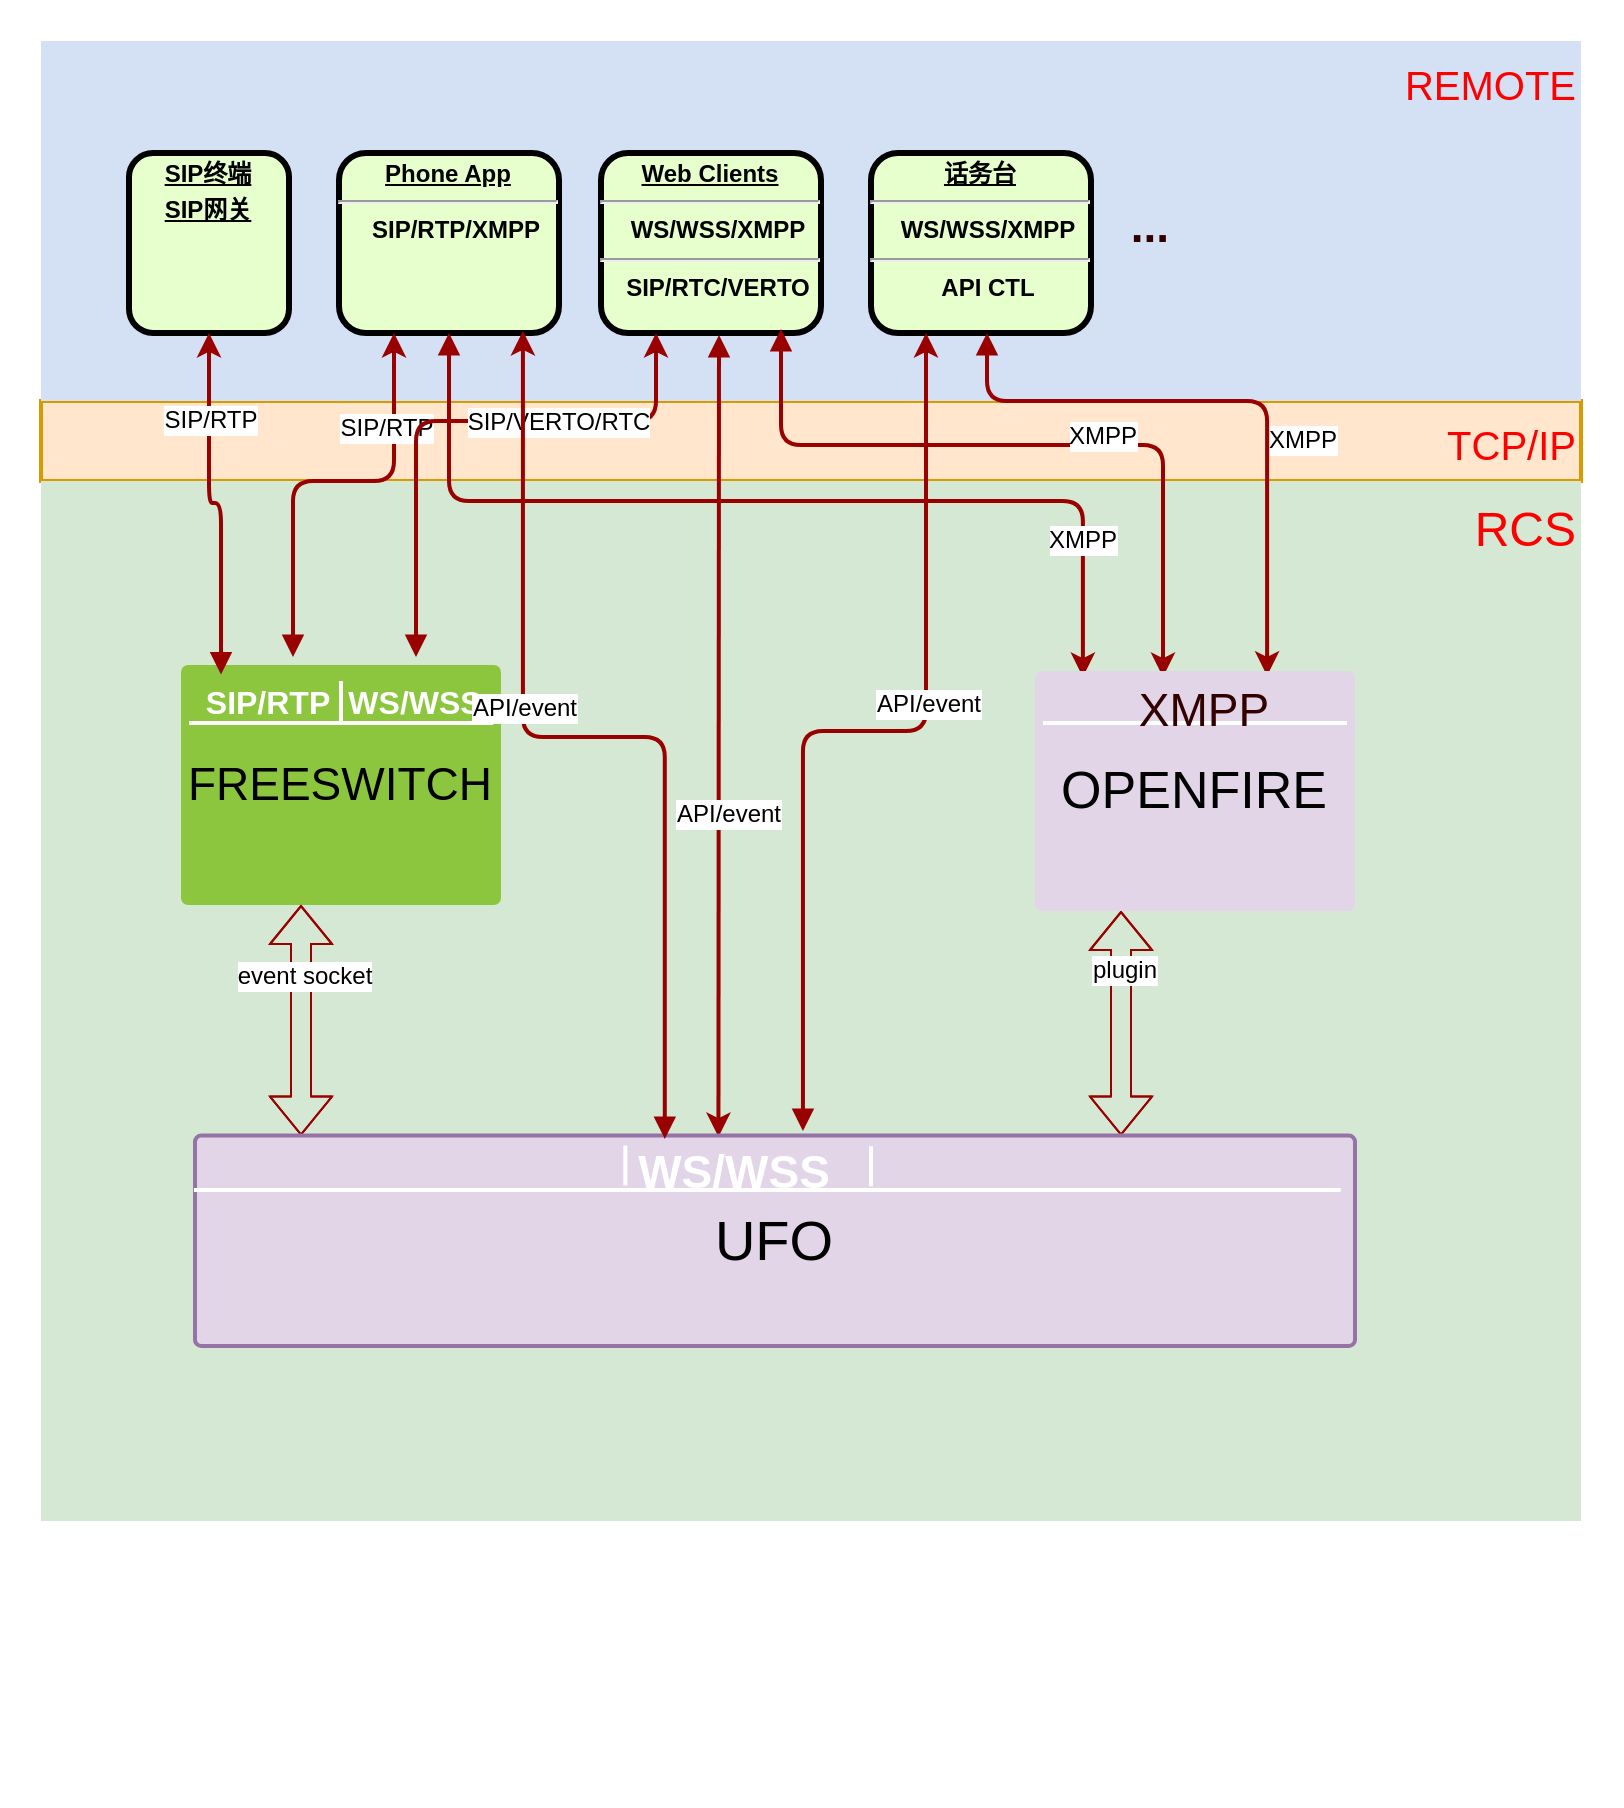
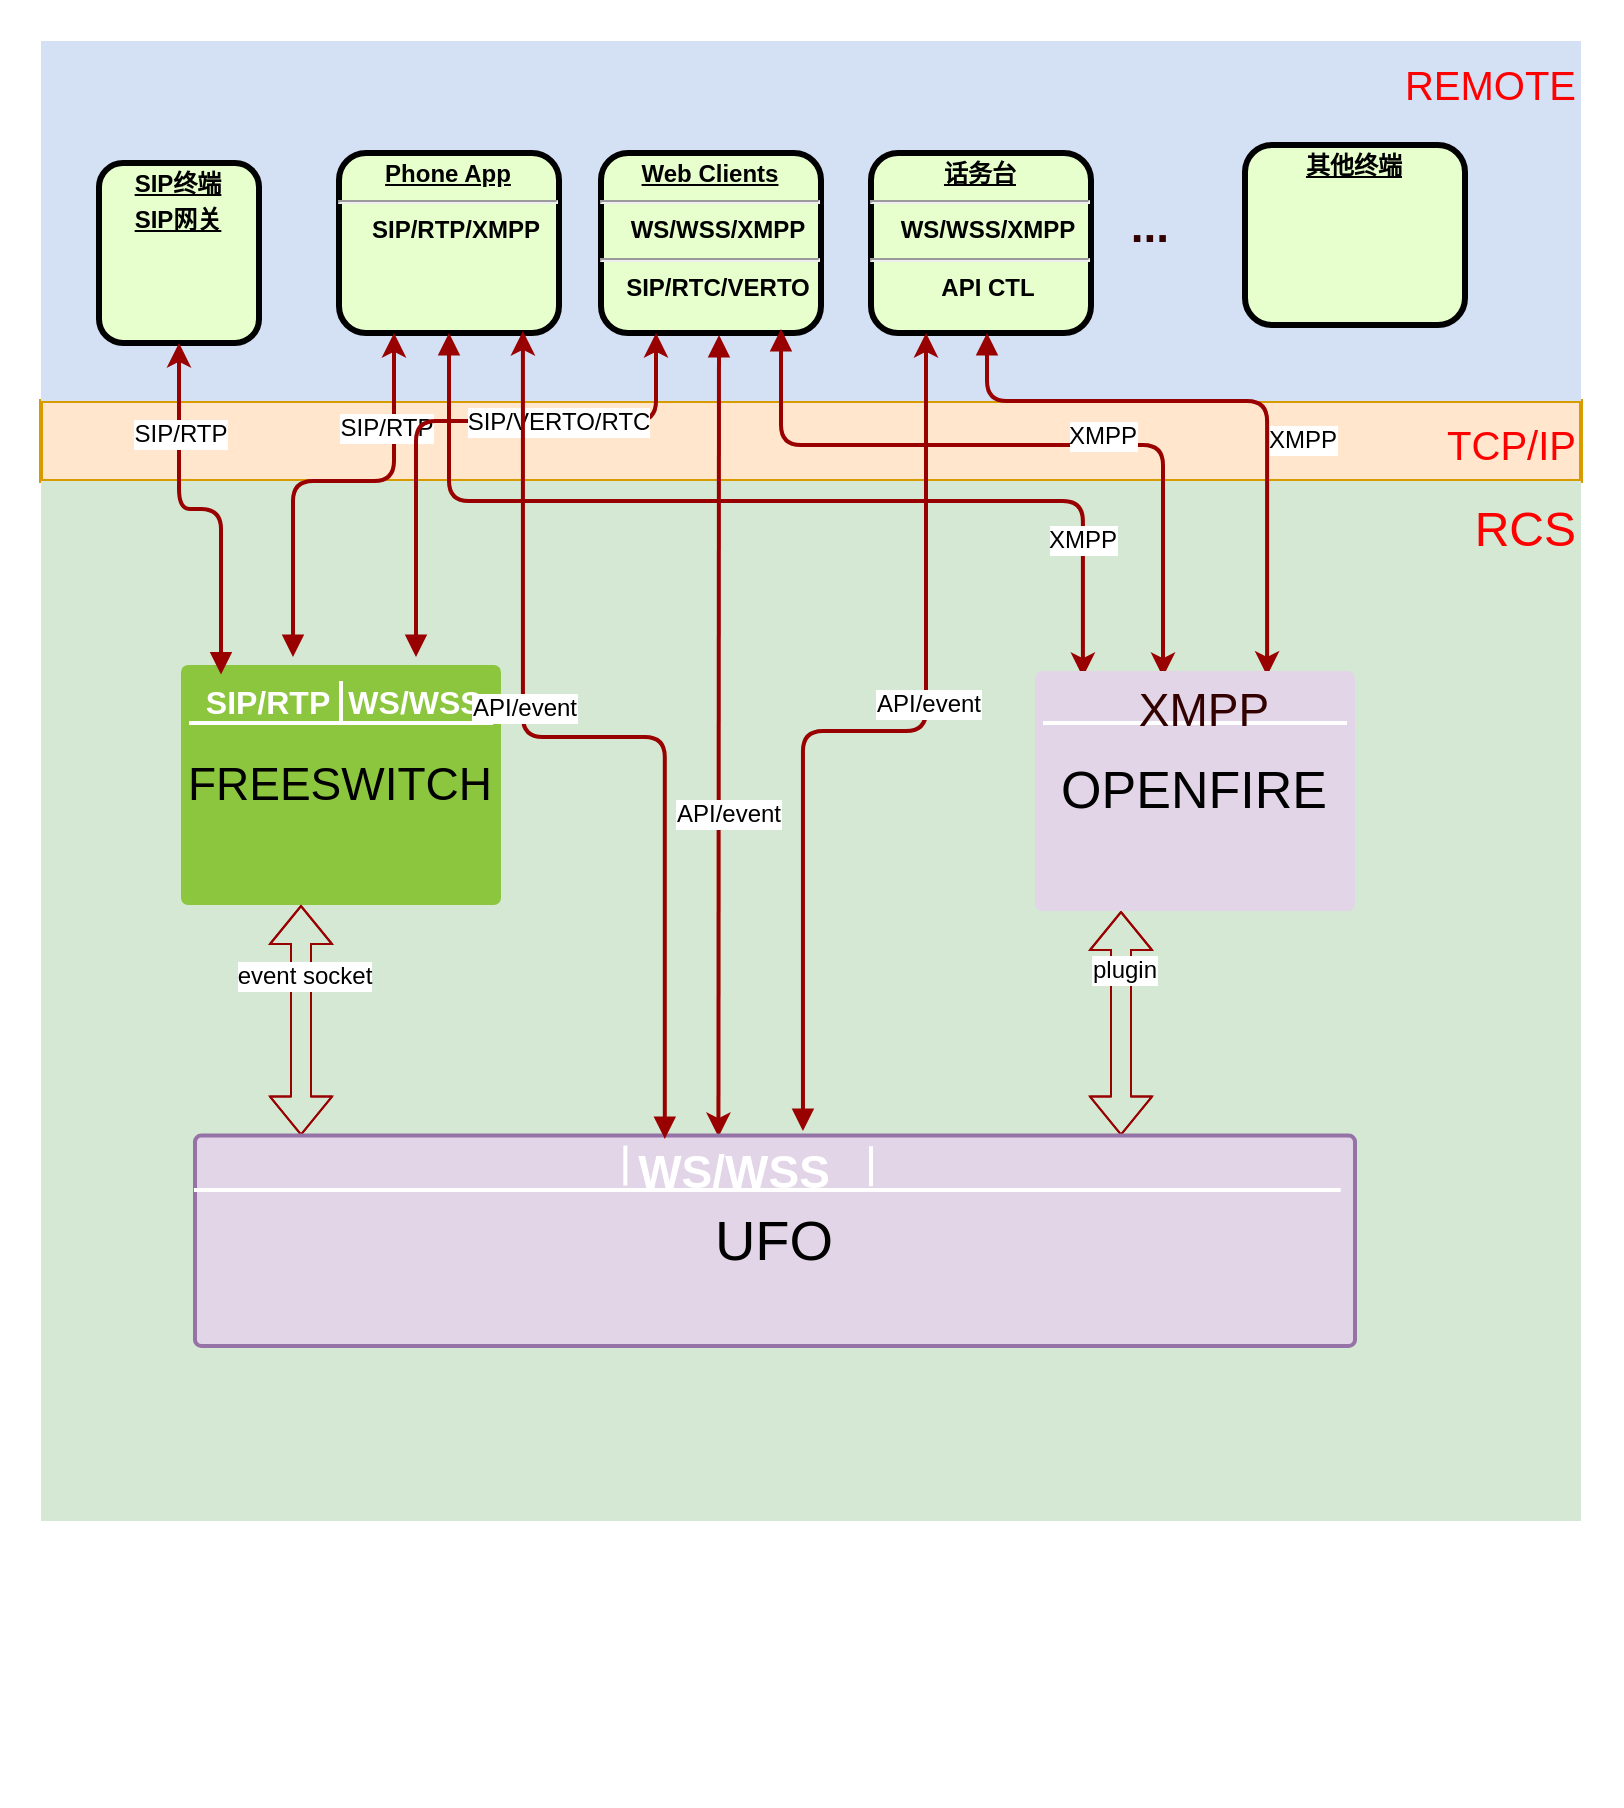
node "其他终端": added
node "SIP终端 SIP网关": moved (209, 243) -> (179, 253)
